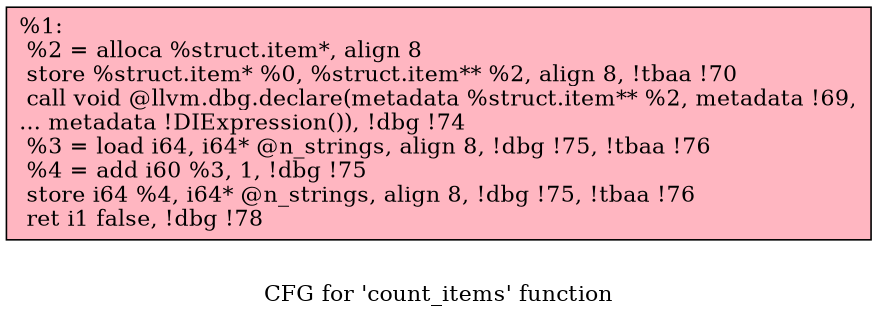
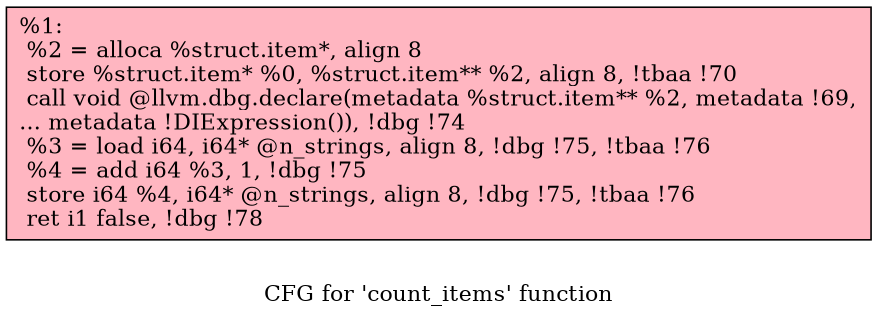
node "%1:": text "%4 = add i60 %3, 1, !dbg !75" -> "%4 = add i64 %3, 1, !dbg !75"
